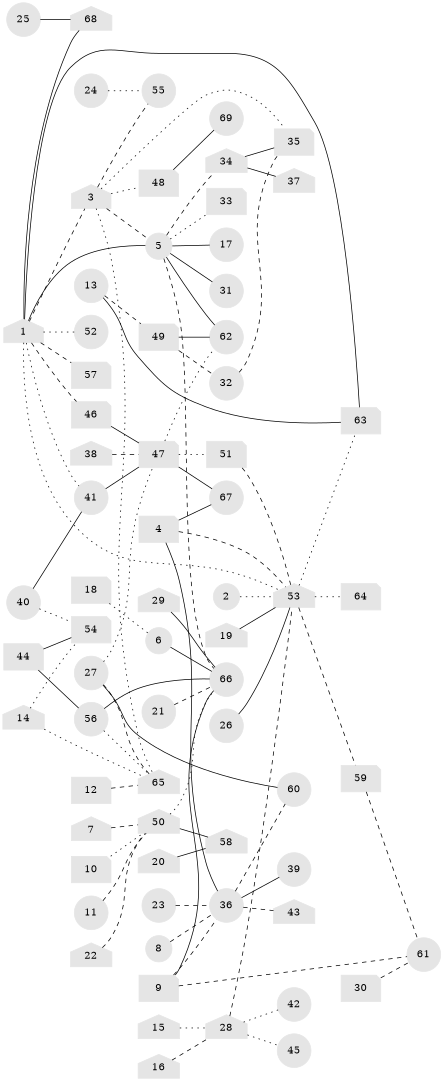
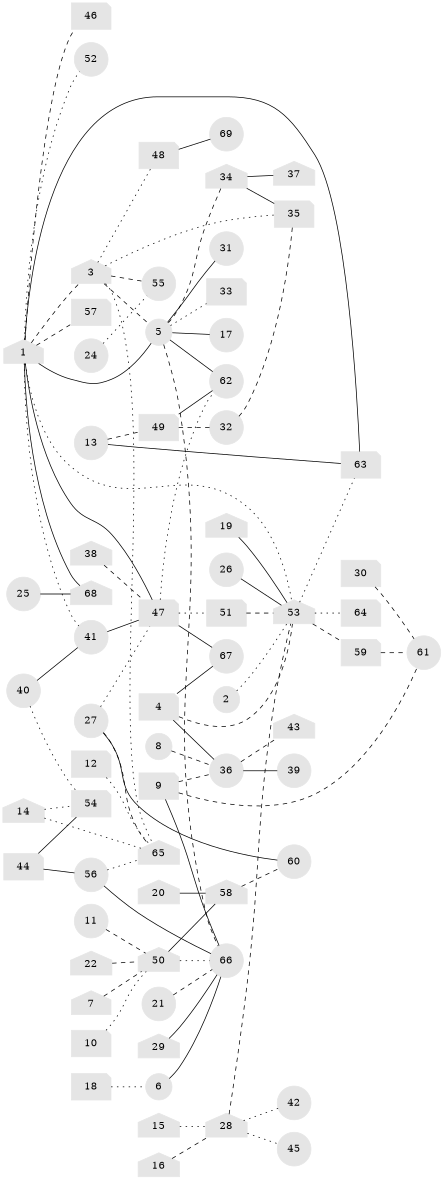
edge "46" -- "47": now "1" -- "47"
edge "65" -- "12": style dashed -> dotted
edge "60" -- "36": now "60" -- "58"
node "23": removed
